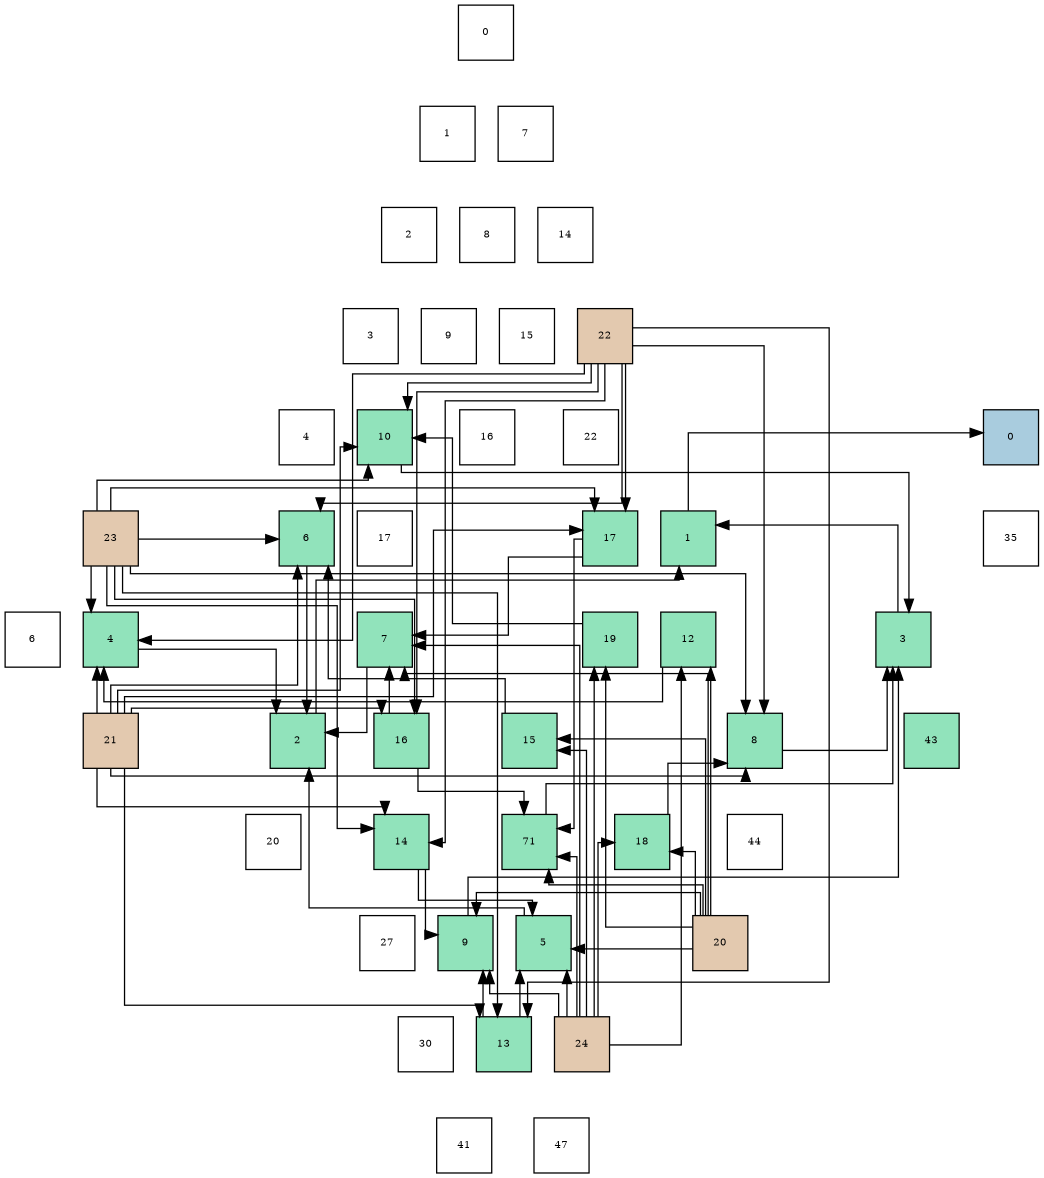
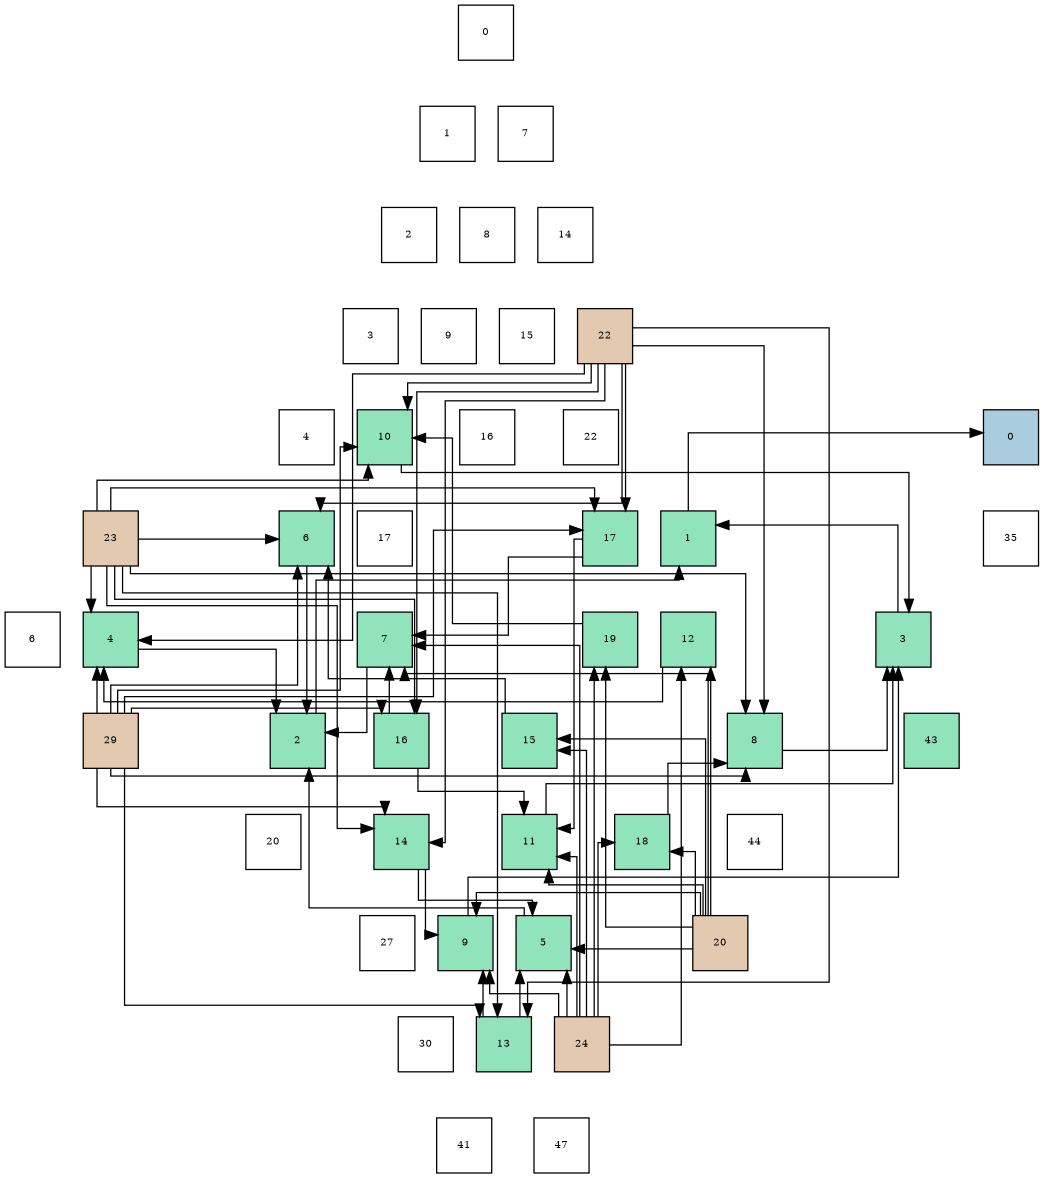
node "21": label "21" -> "29"
node "71": label "71" -> "11"
